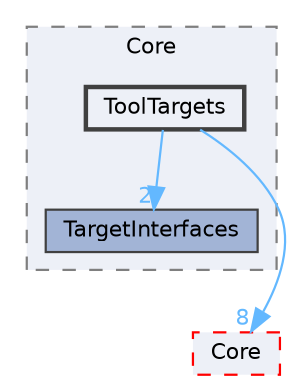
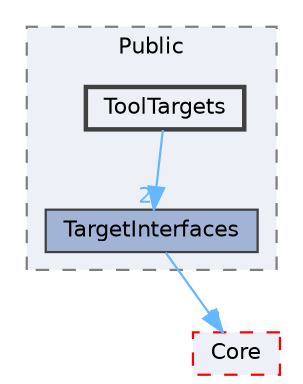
cluster "Core": label "Core" -> "Public"
edge "ToolTargets" -> "Core": now "TargetInterfaces" -> "Core"
